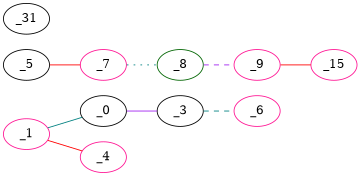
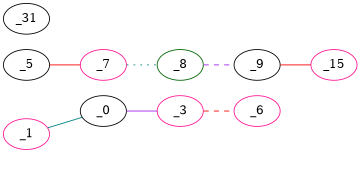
node "_9": color deeppink -> black
node "_3": color black -> deeppink
edge "_3" -- "_6": color teal -> red
node "_4": removed
